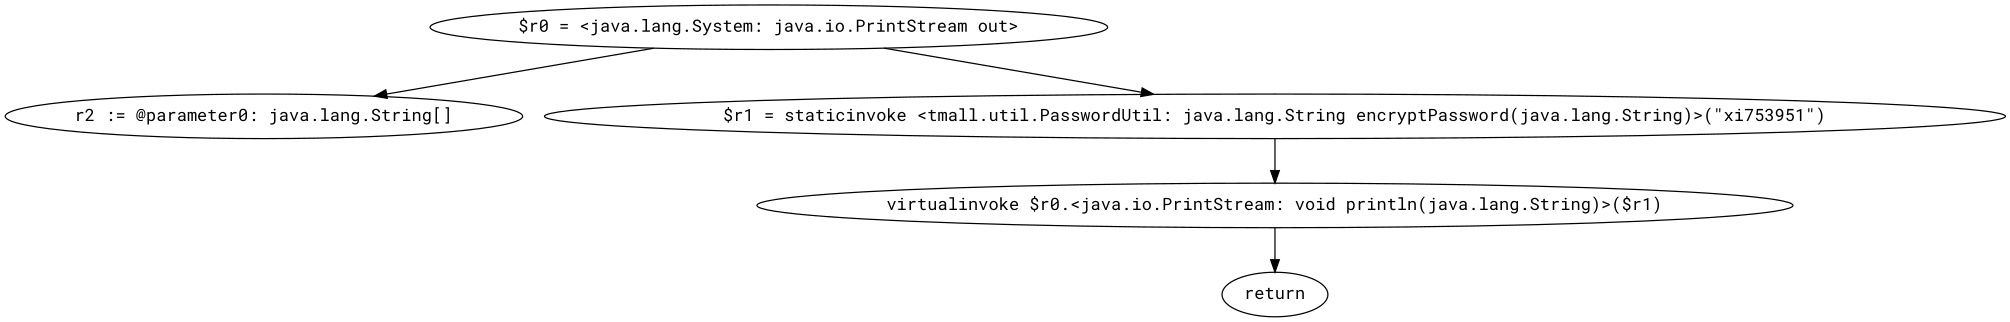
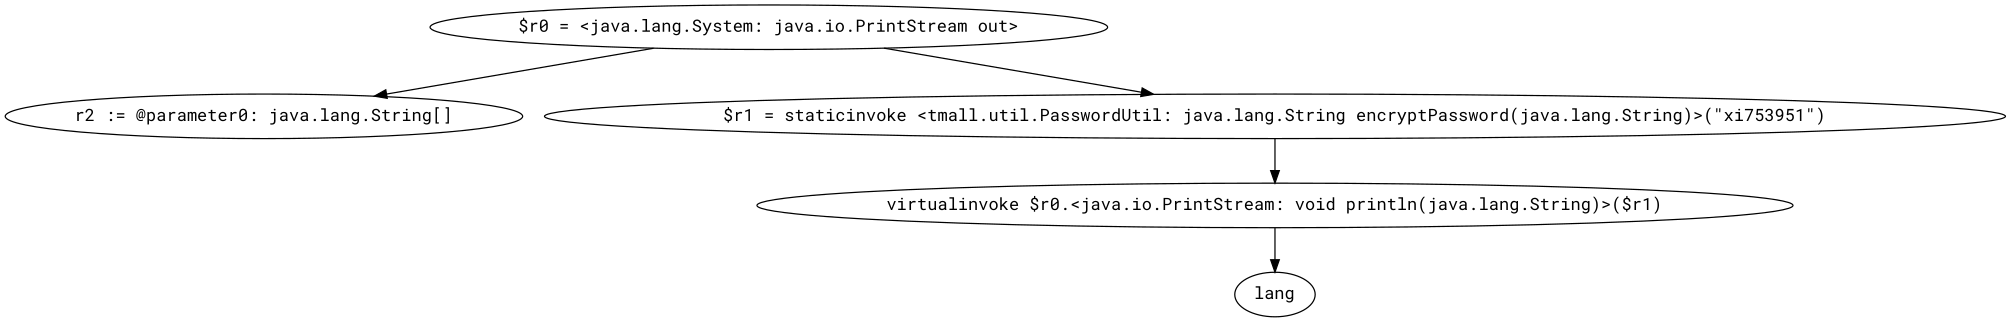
node "return": label "return" -> "lang"
